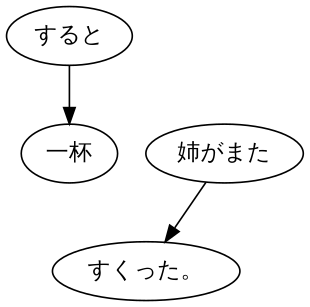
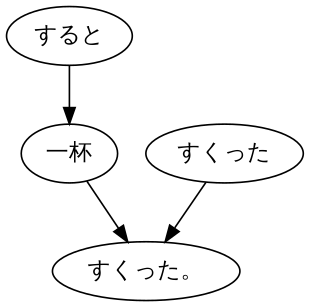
node "姉がまた": label "姉がまた" -> "すくった"
edge "一杯" -> "すくった。": added
